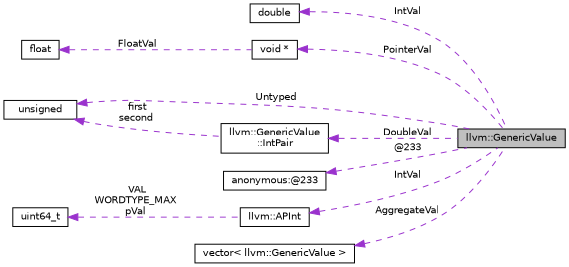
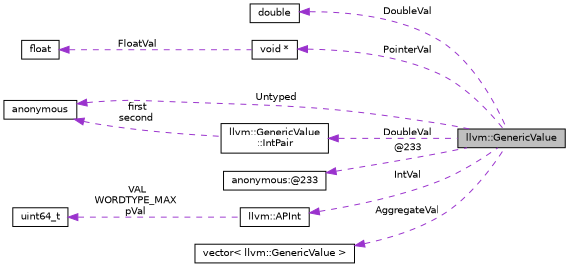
edge "llvm::GenericValue" -> "double": label " IntVal" -> " DoubleVal"
node "unsigned": label "unsigned" -> "anonymous"
